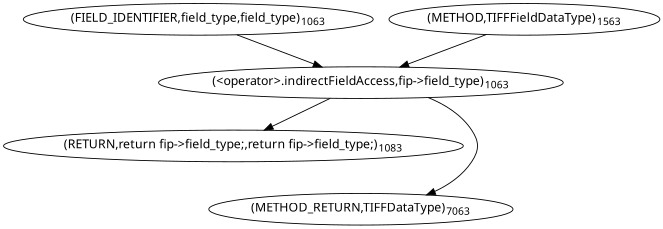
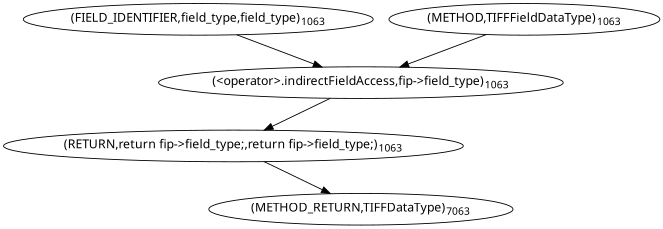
node "(METHOD,TIFFFieldDataType)": text "1563" -> "1063"
edge "(<operator>.indirectFieldAccess,fip->field_type)" -> "(METHOD_RETURN,TIFFDataType)": now "(RETURN,return fip->field_type;,return fip->field_type;)" -> "(METHOD_RETURN,TIFFDataType)"
node "(RETURN,return fip->field_type;,return fip->field_type;)": text "1083" -> "1063"
